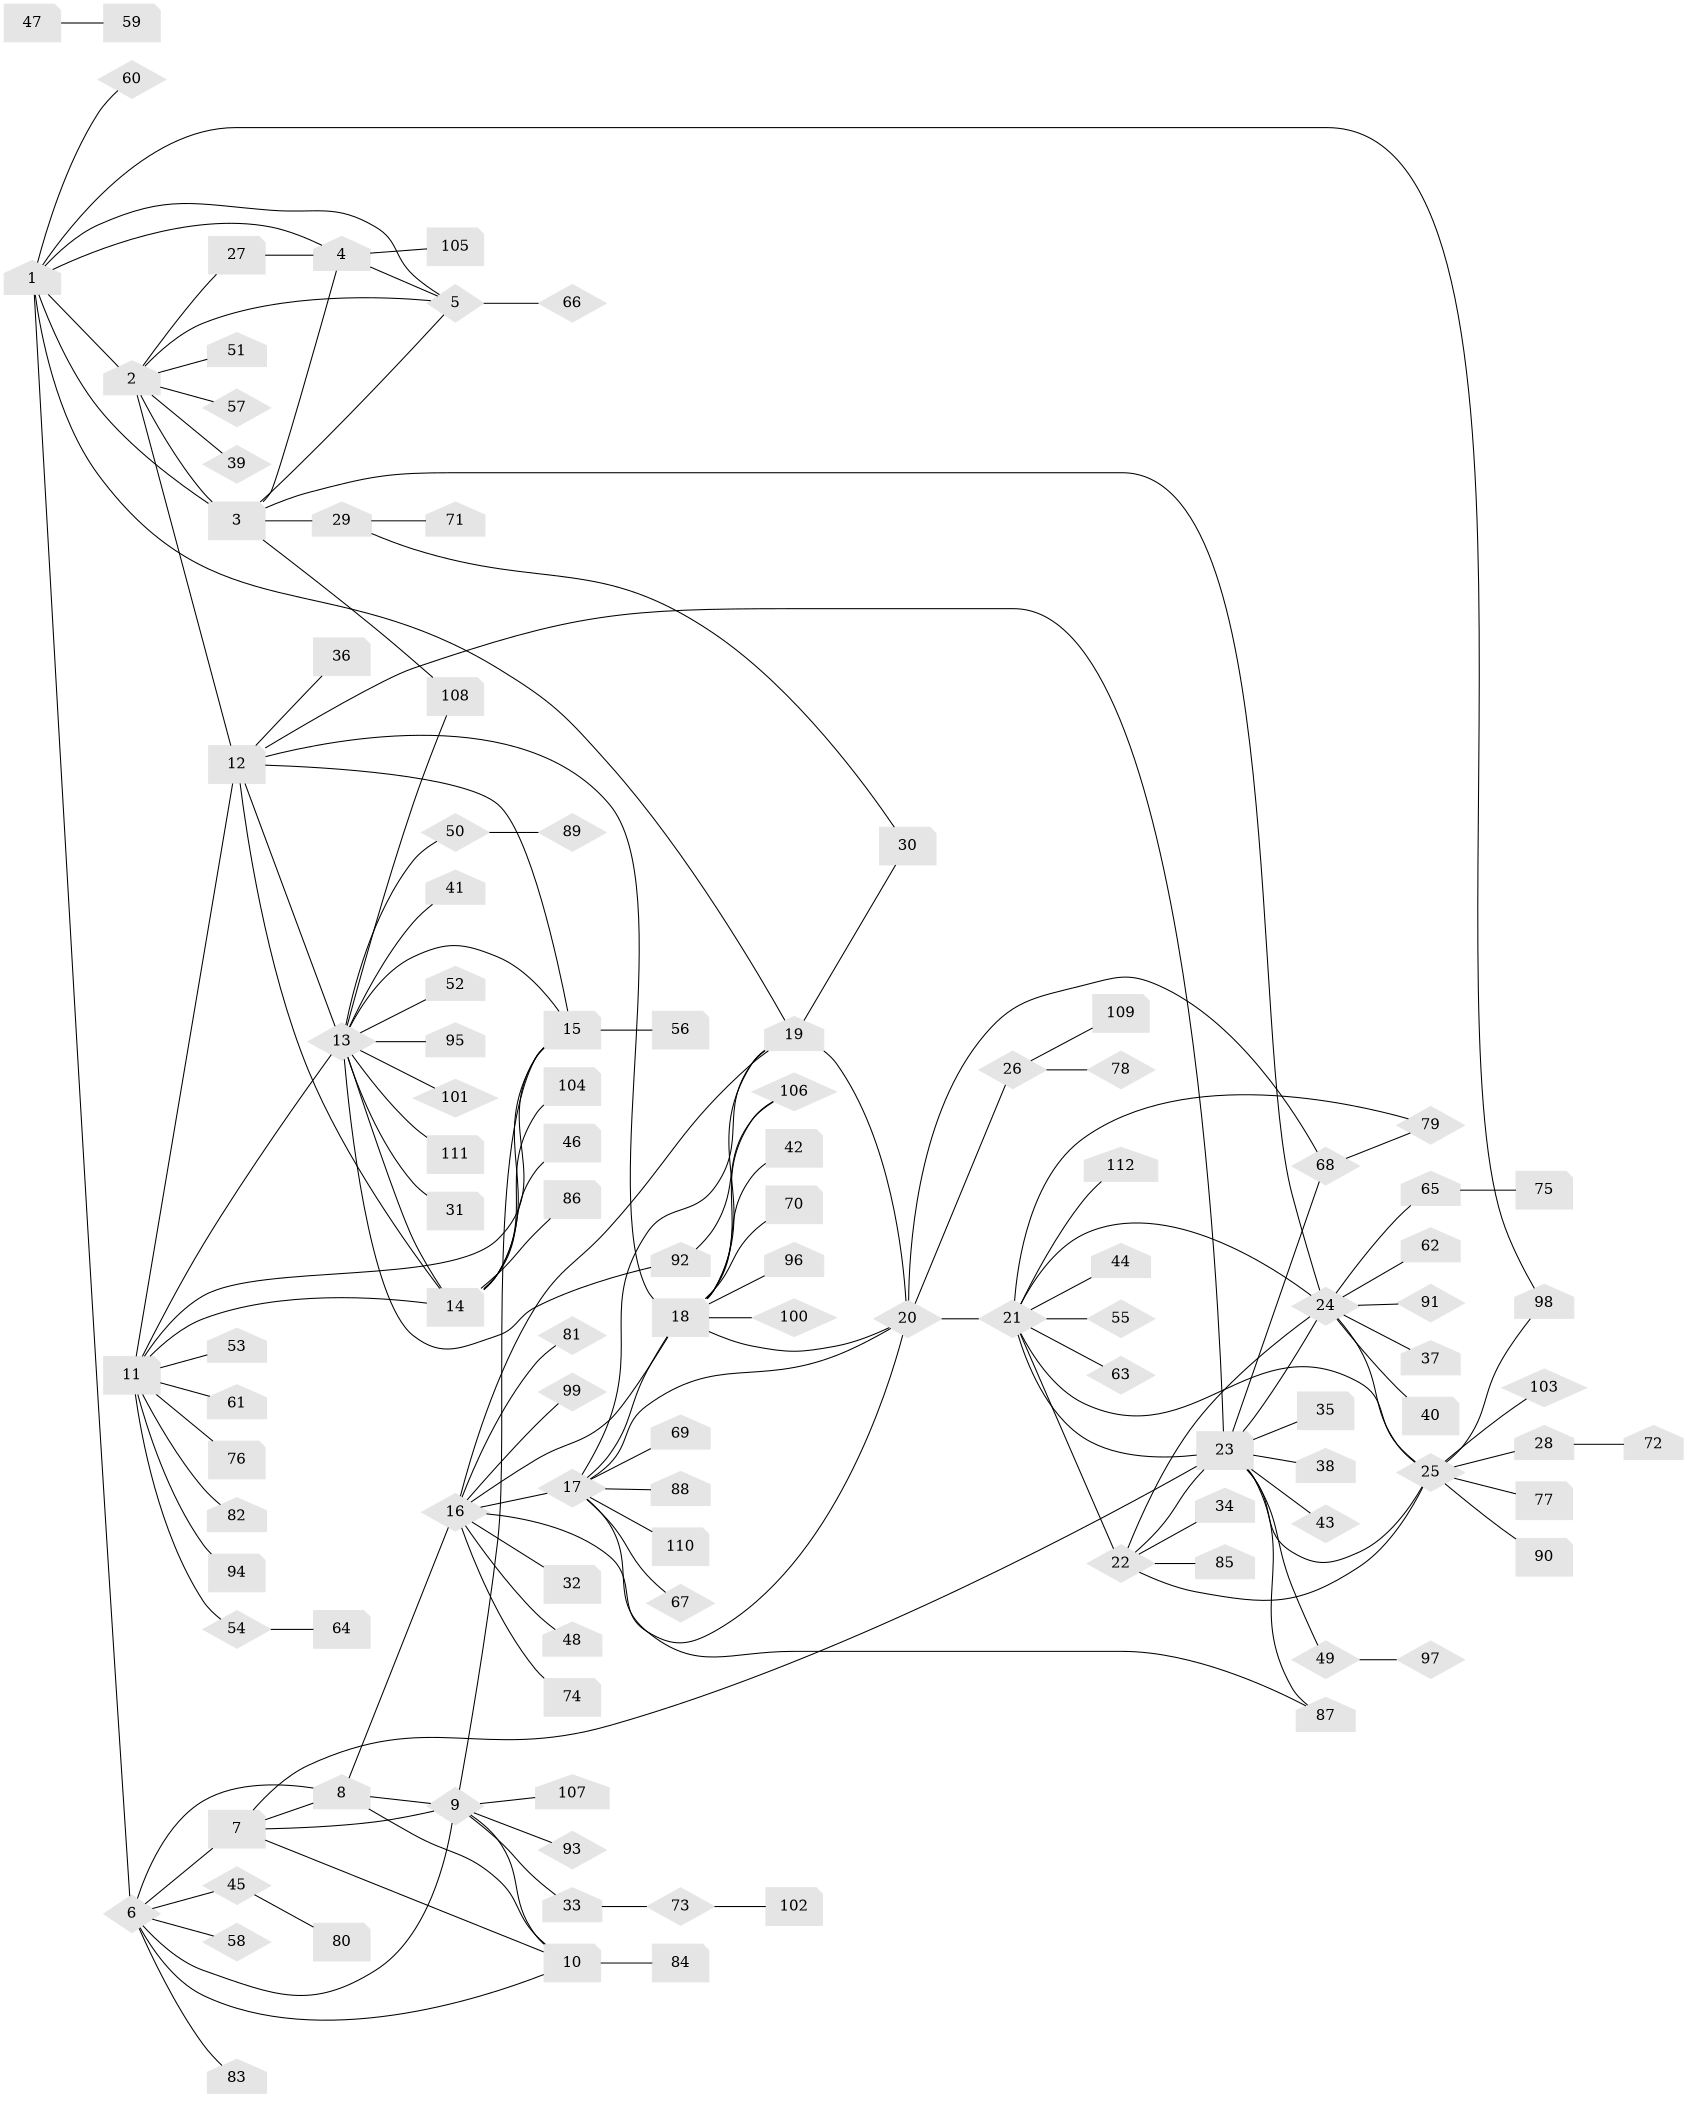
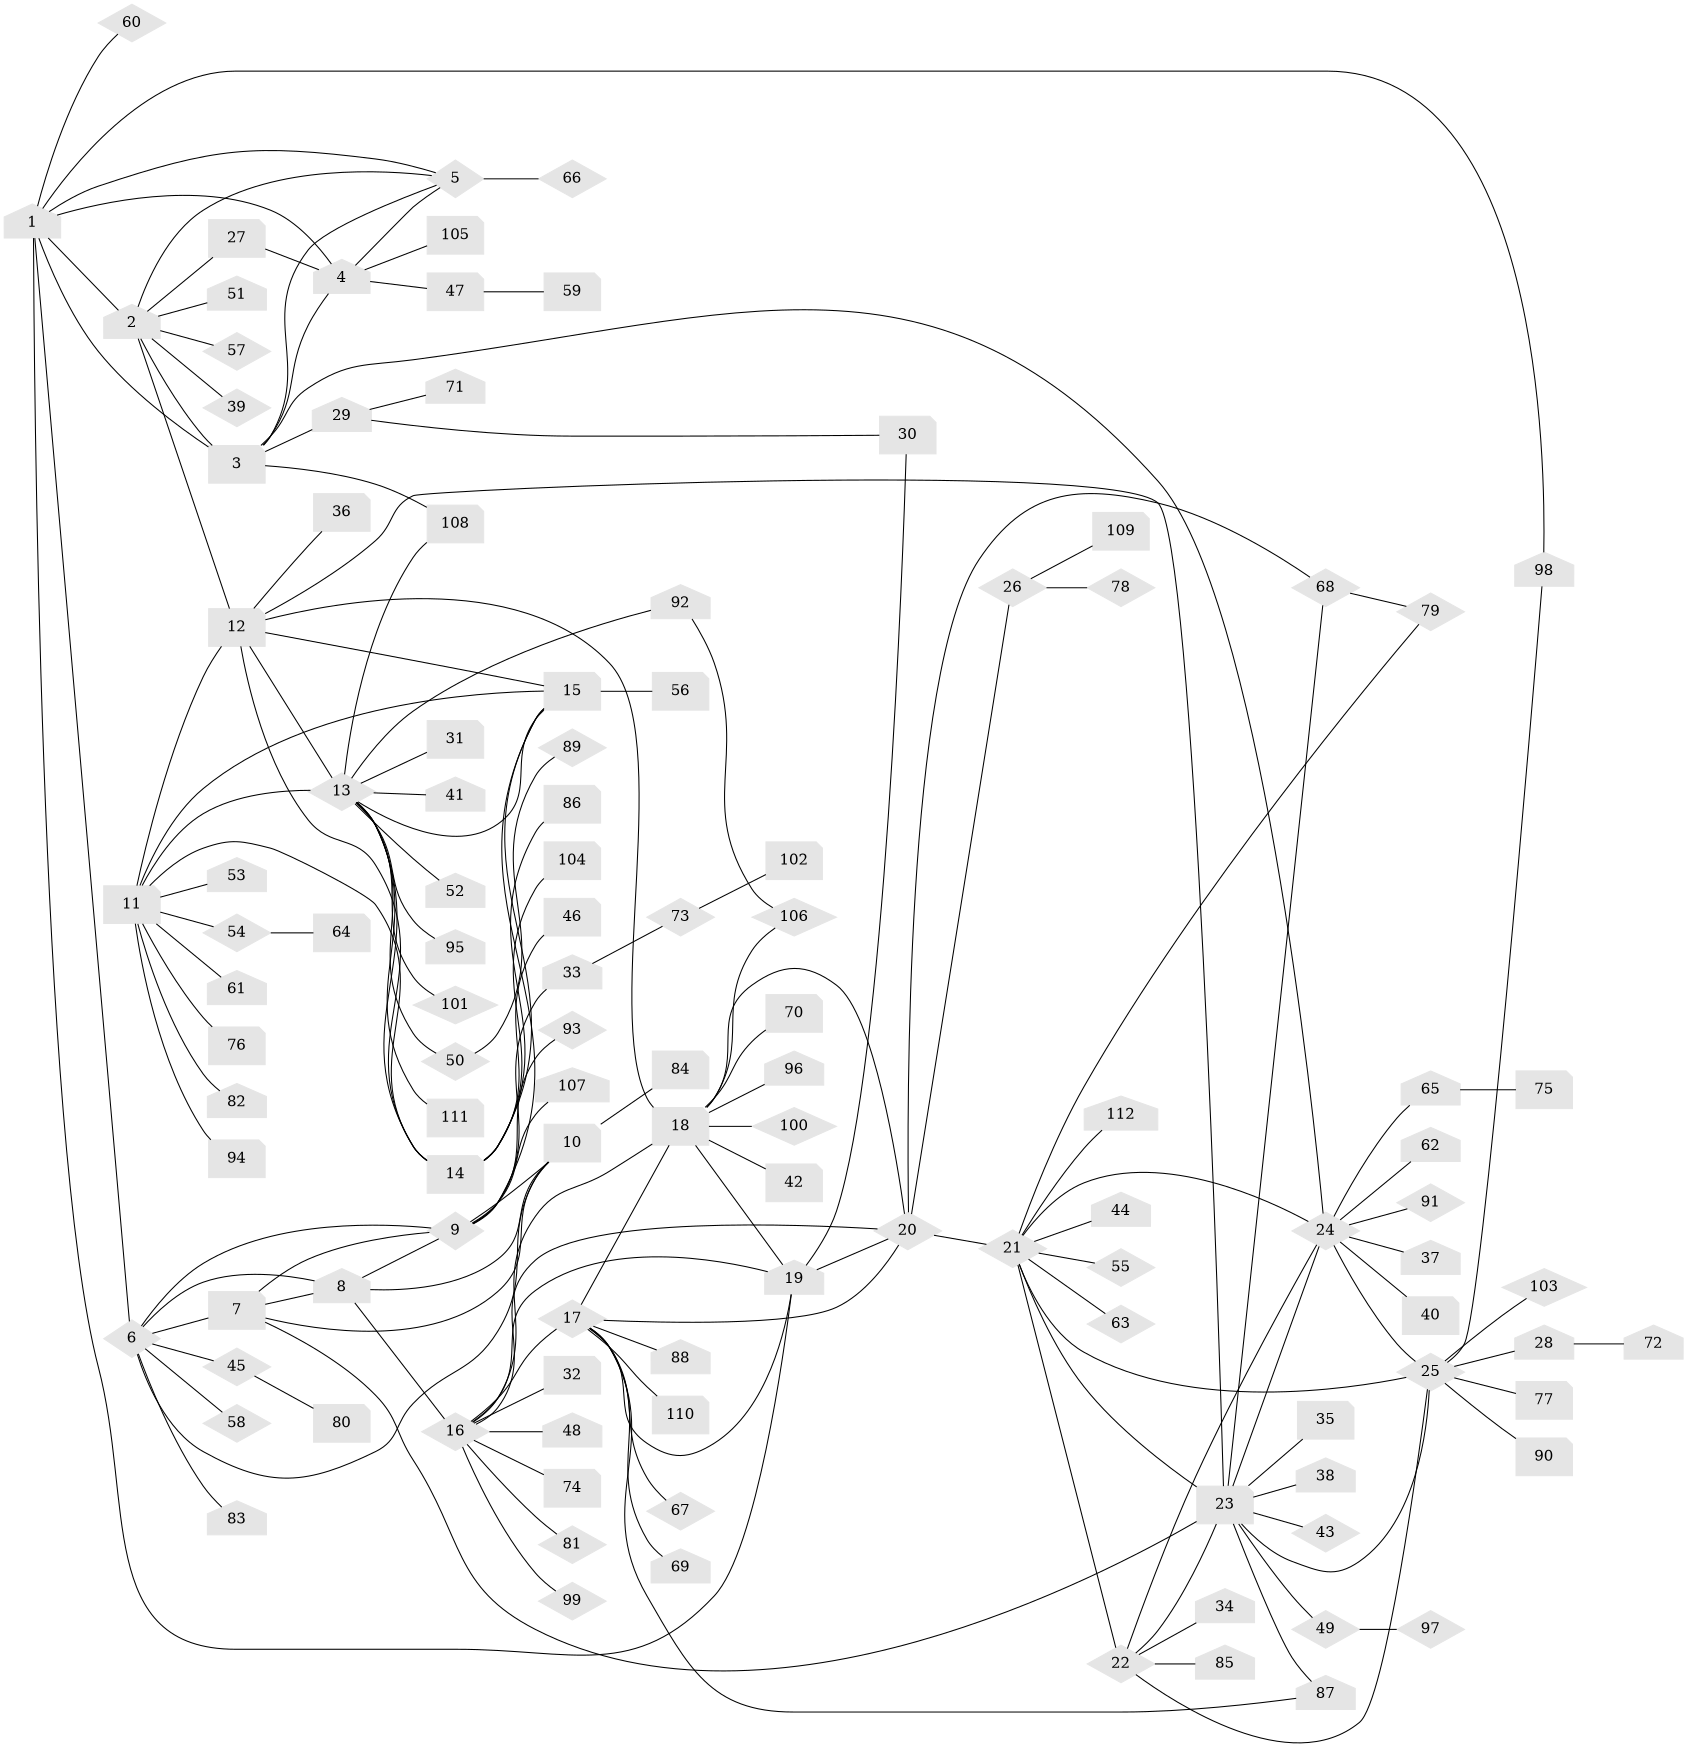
edge "4" -- "47": added
